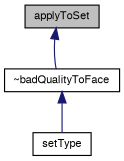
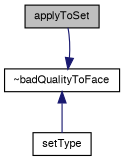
edge "~badQualityToFace" -> "applyToSet": reversed
